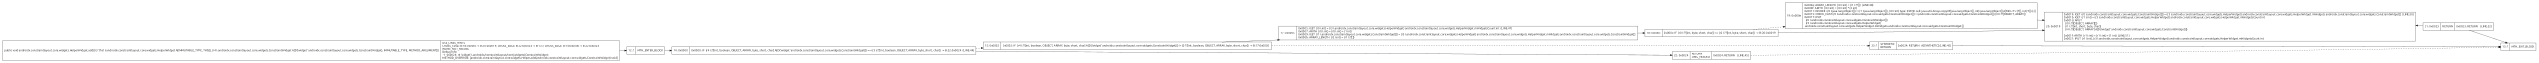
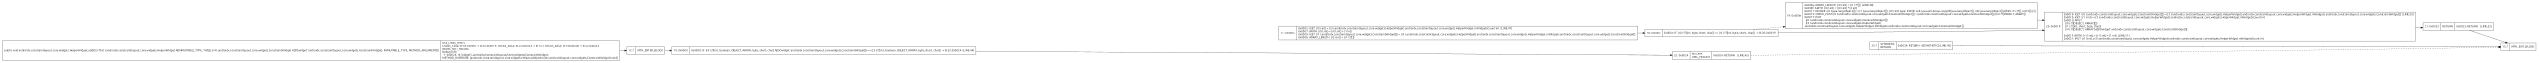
edge "21: 0x0023" -> "20: 0x0019": reversed
node "15: 0x0002": removed
